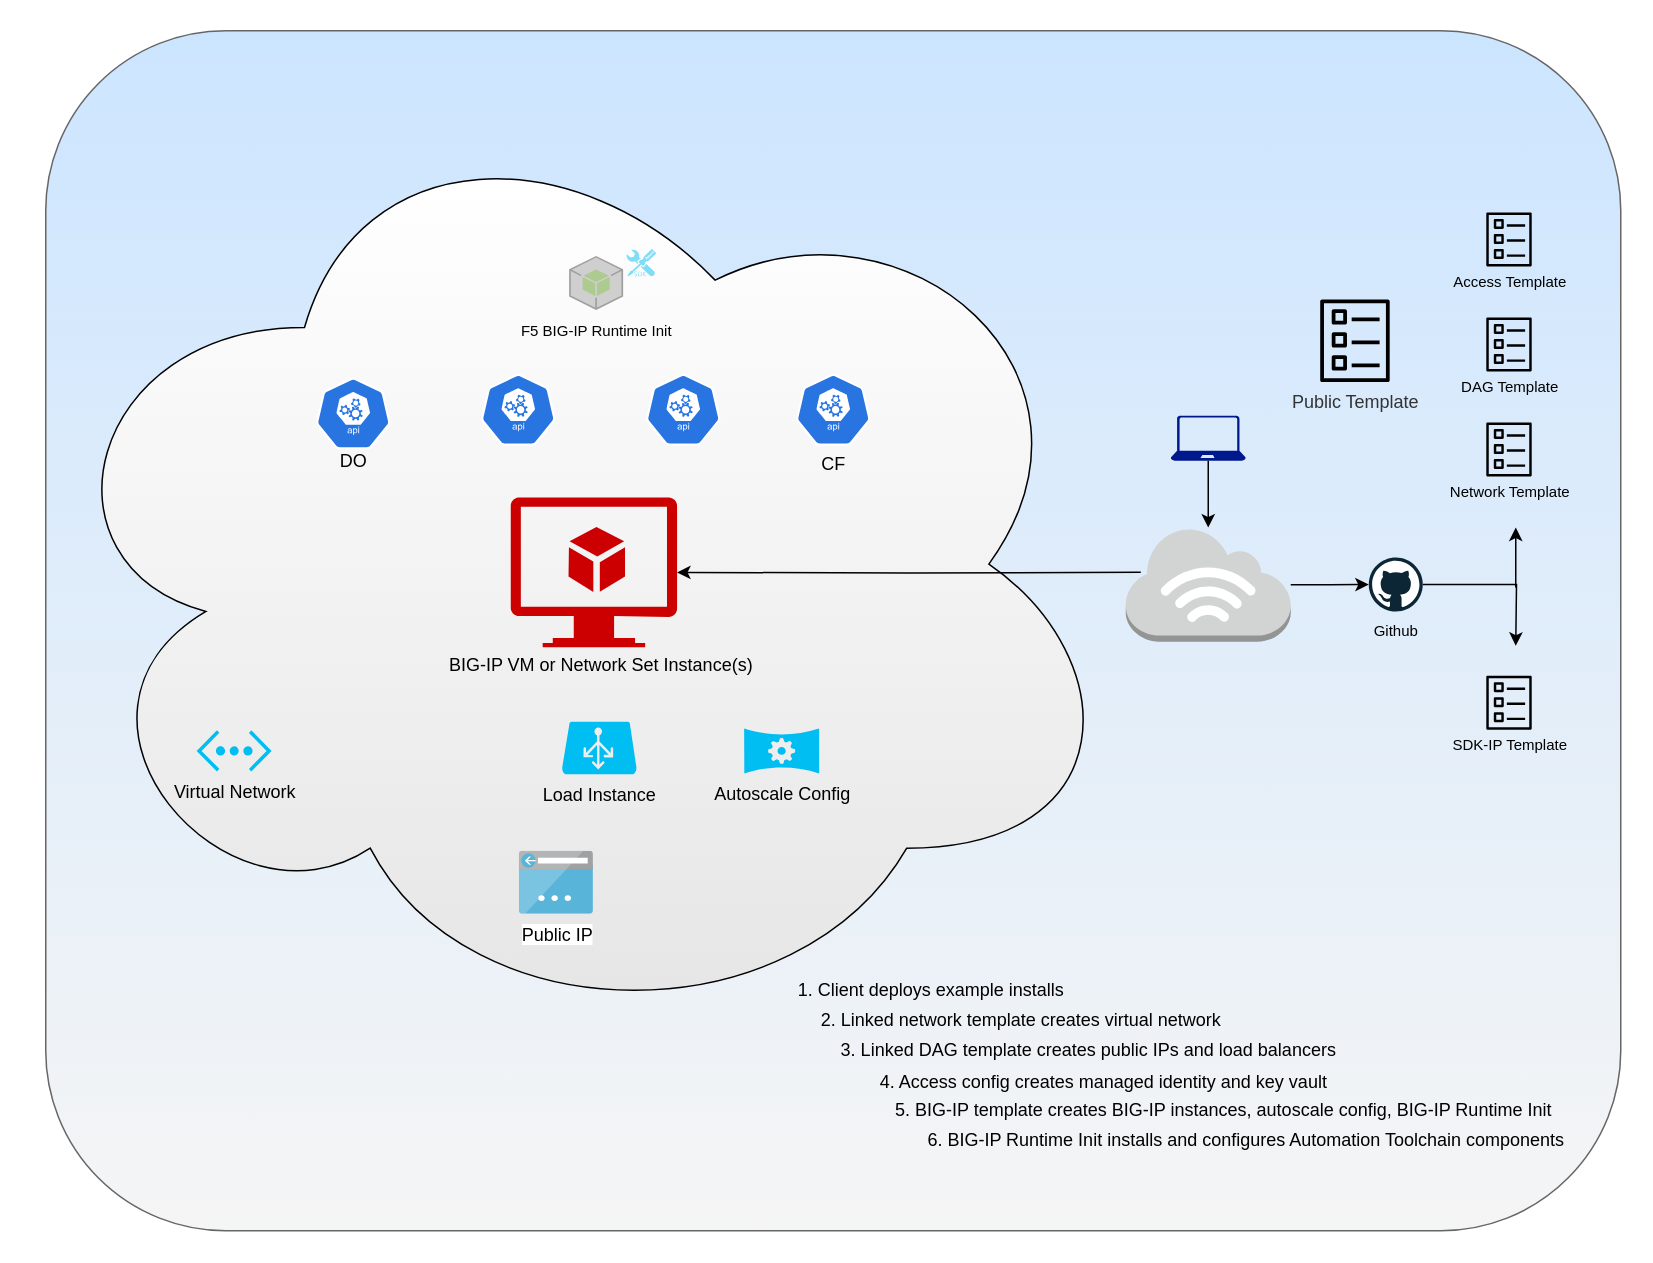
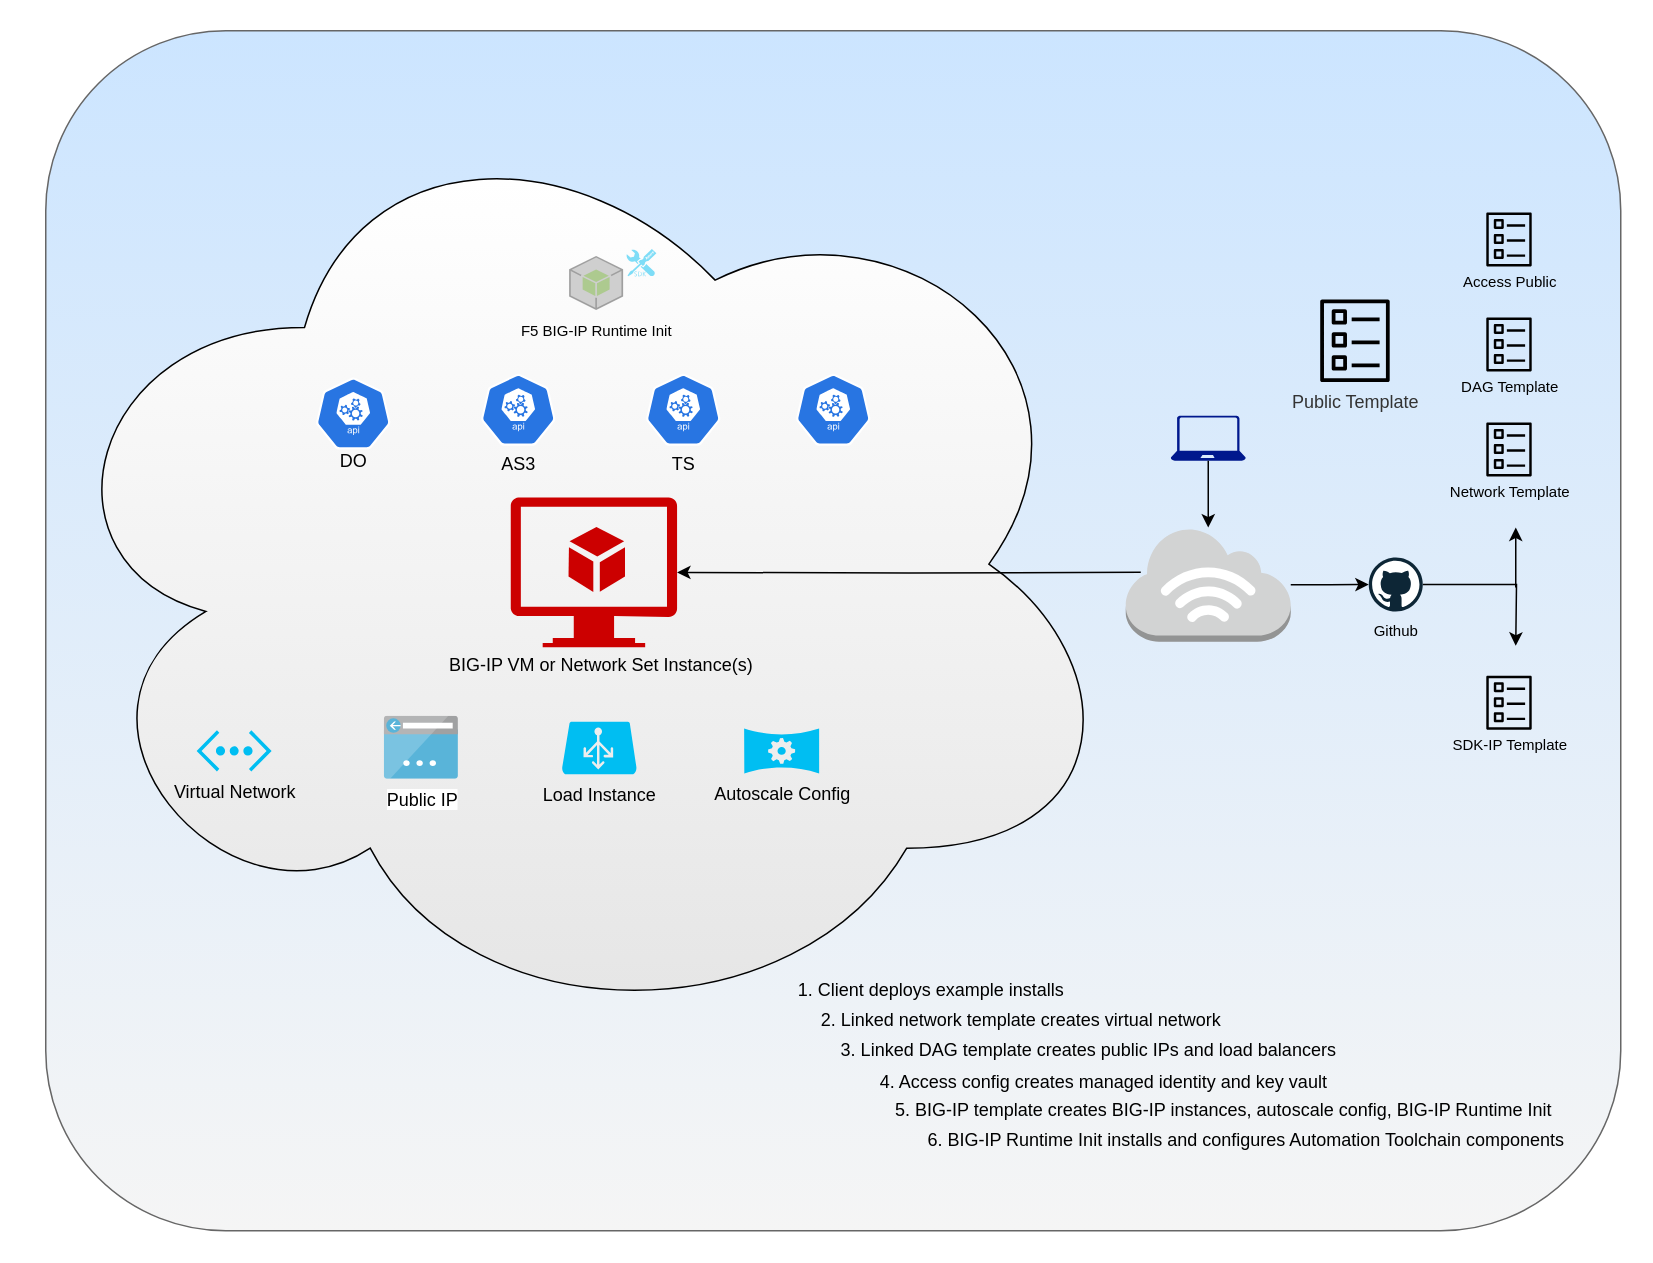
node "Access Template": label "Access Template" -> "Access Public"
node "AS3": added
node "TS": added
node "CF": removed
node "Public IP": moved (557, 883) -> (422, 748)
